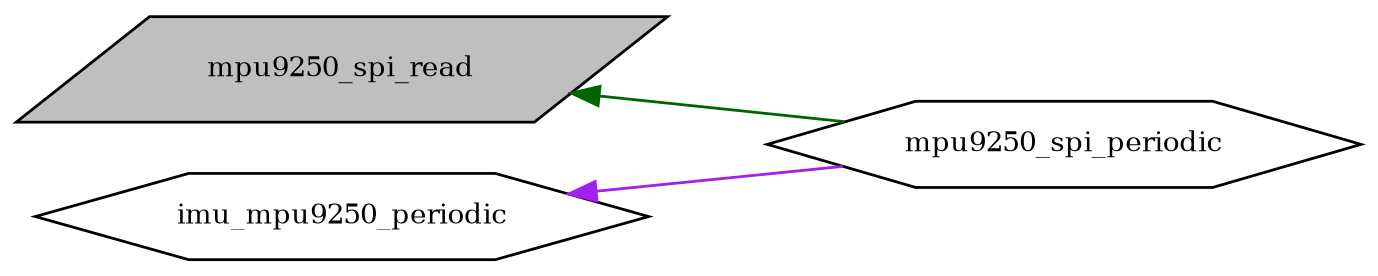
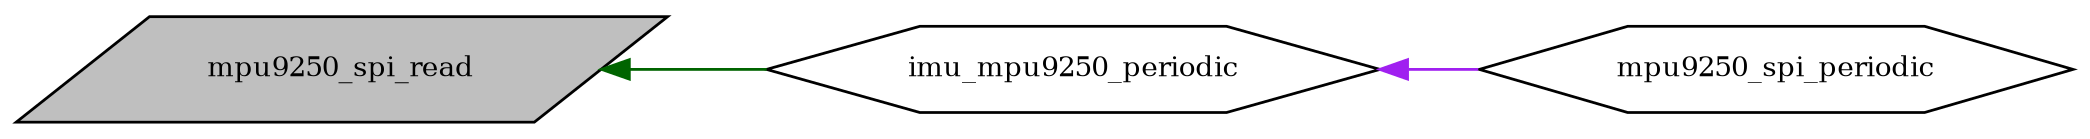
edge "mpu9250_spi_periodic" -> "mpu9250_spi_read": now "imu_mpu9250_periodic" -> "mpu9250_spi_read"
